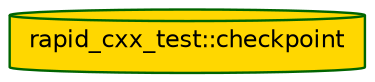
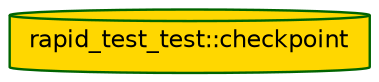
node "rapid_cxx_test::checkpoint": label "rapid_cxx_test::checkpoint" -> "rapid_test_test::checkpoint"
